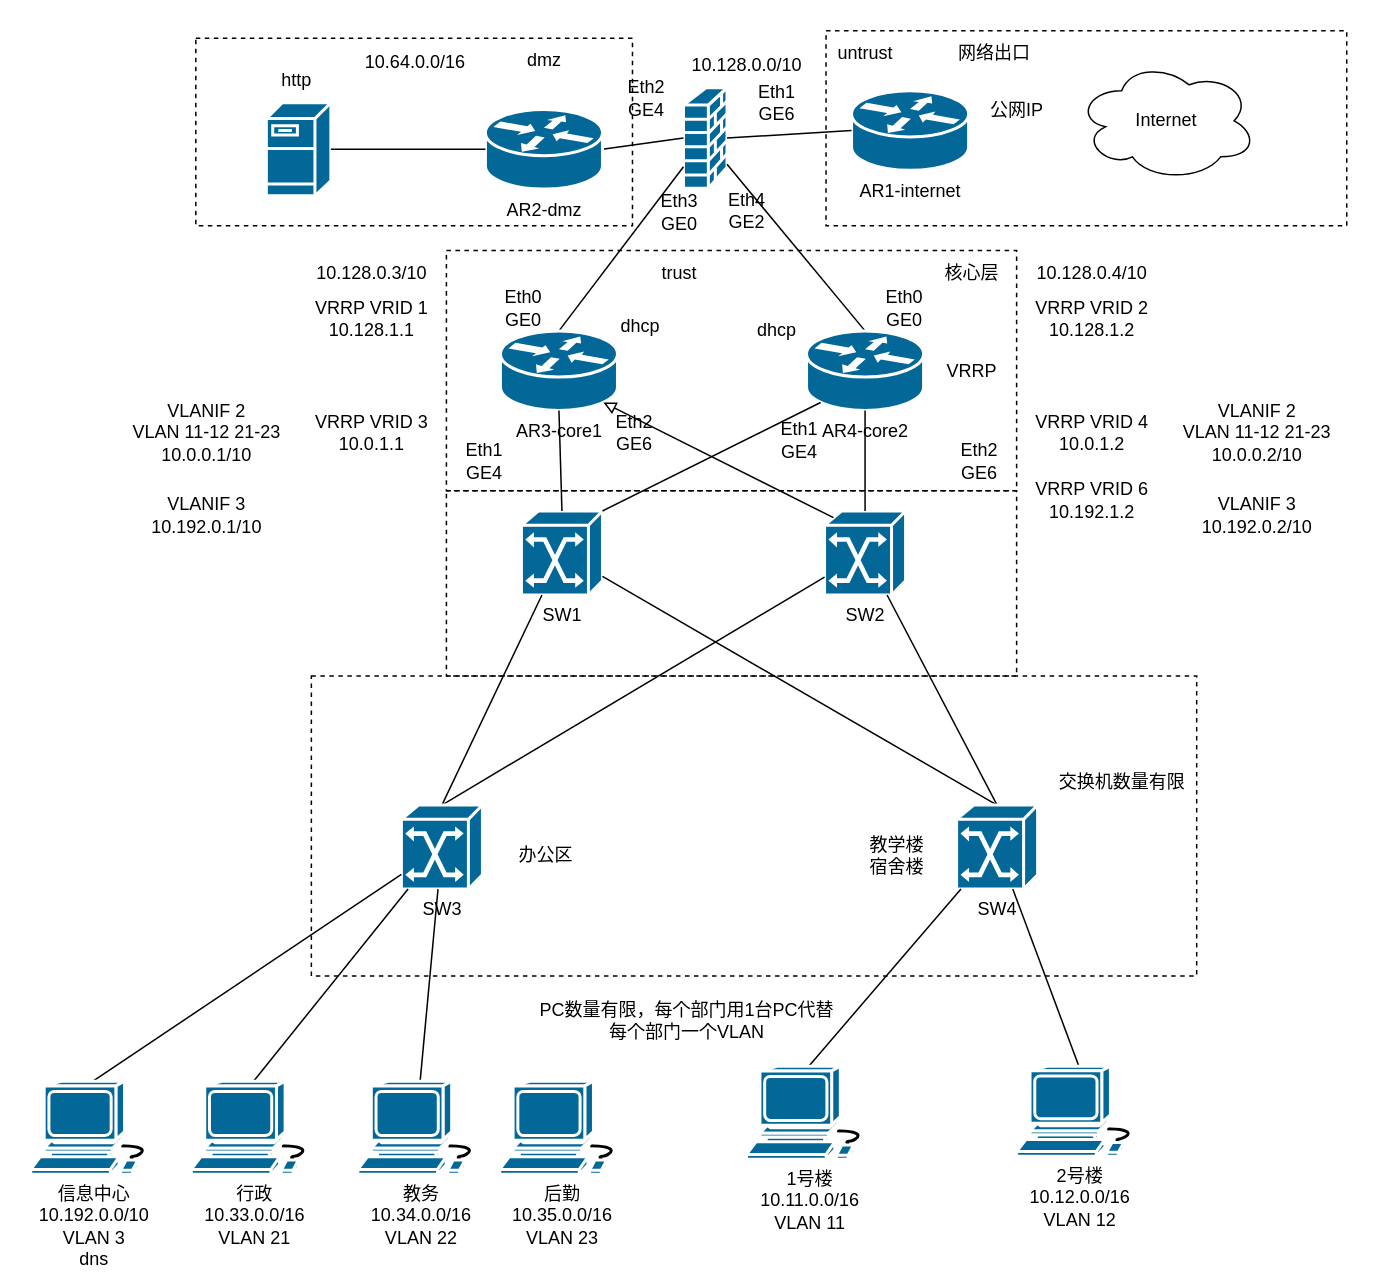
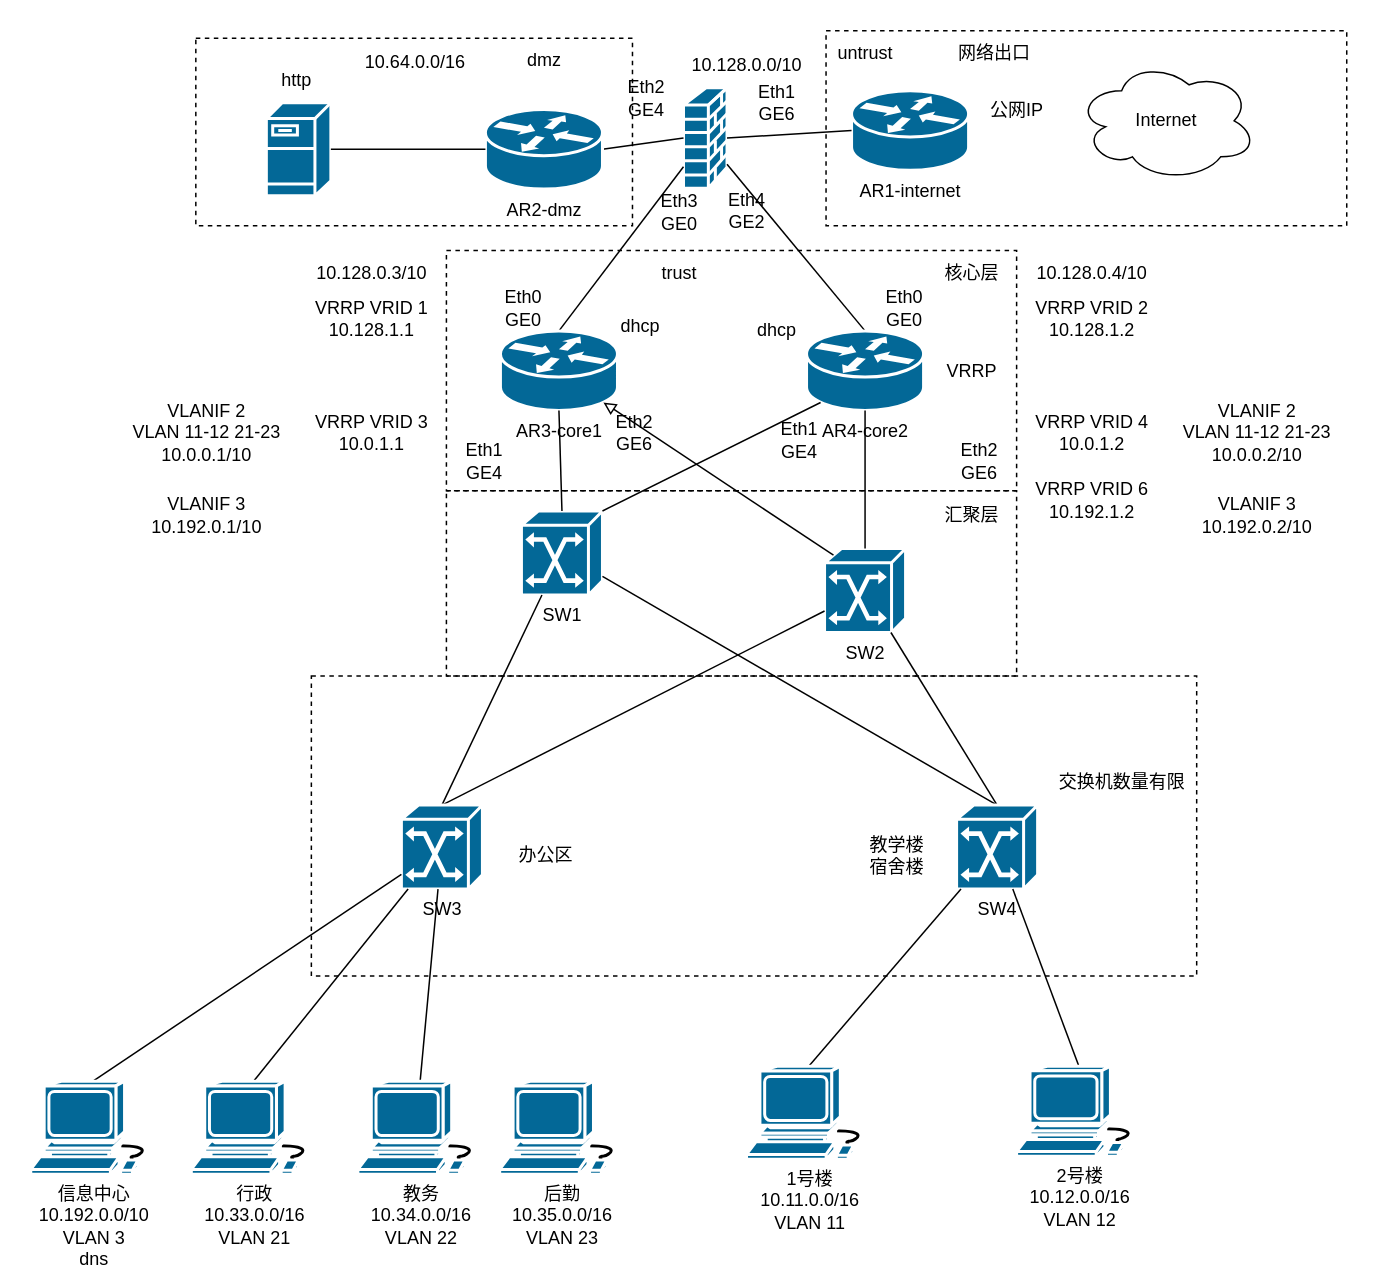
node "汇聚层": added
node "SW2": moved (865, 553) -> (865, 590)
node "PC数量有限，每个部门用1台PC代替 每个部门一个VLAN": removed
